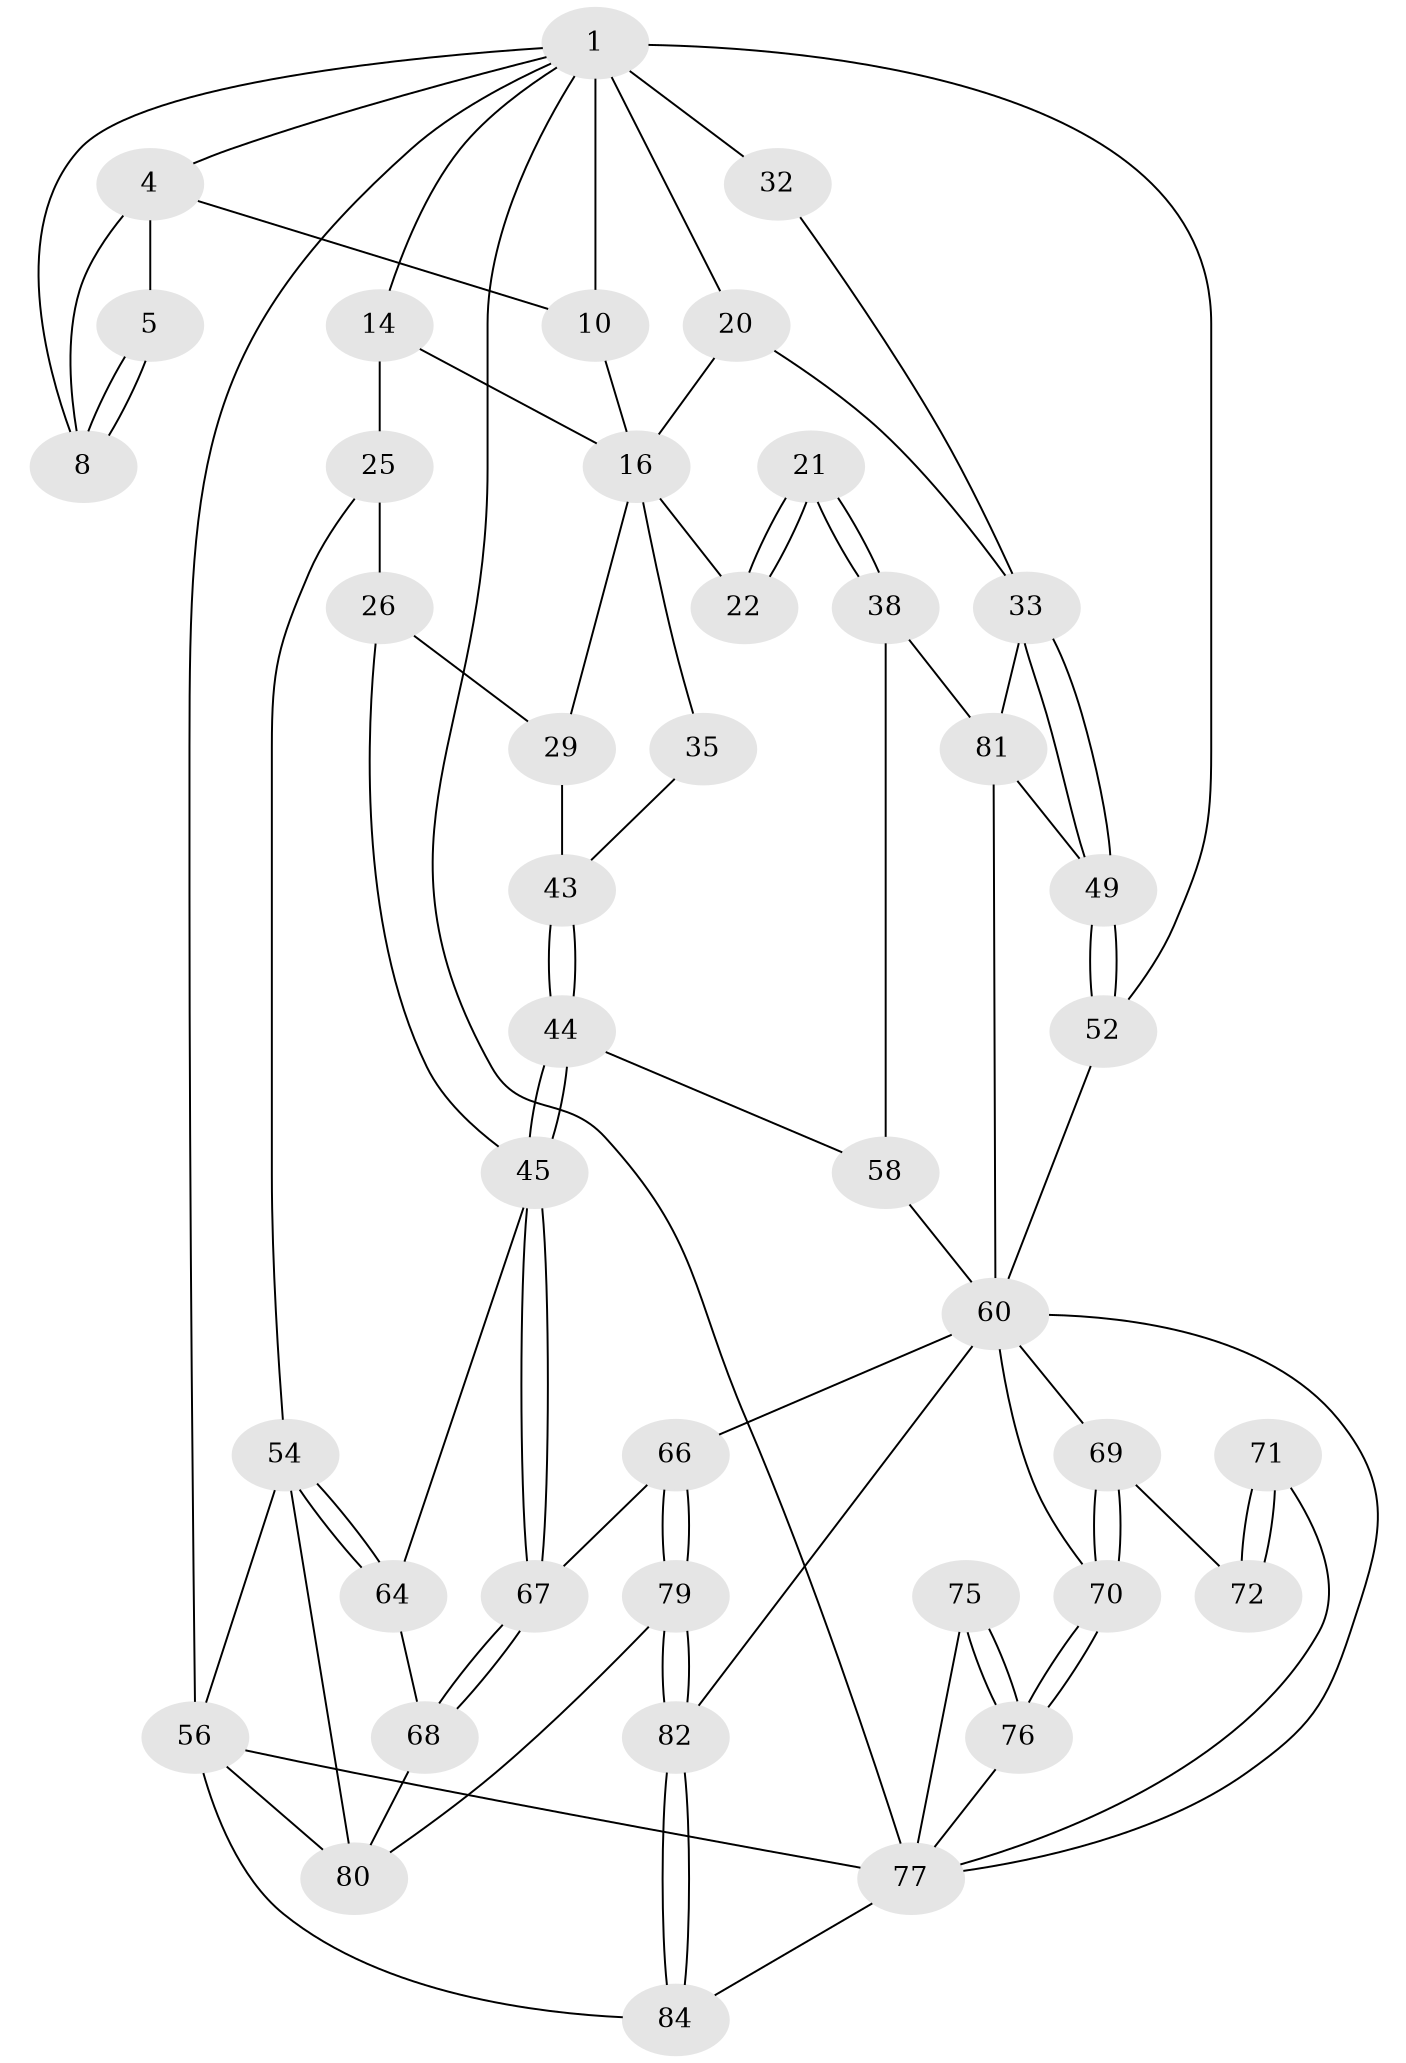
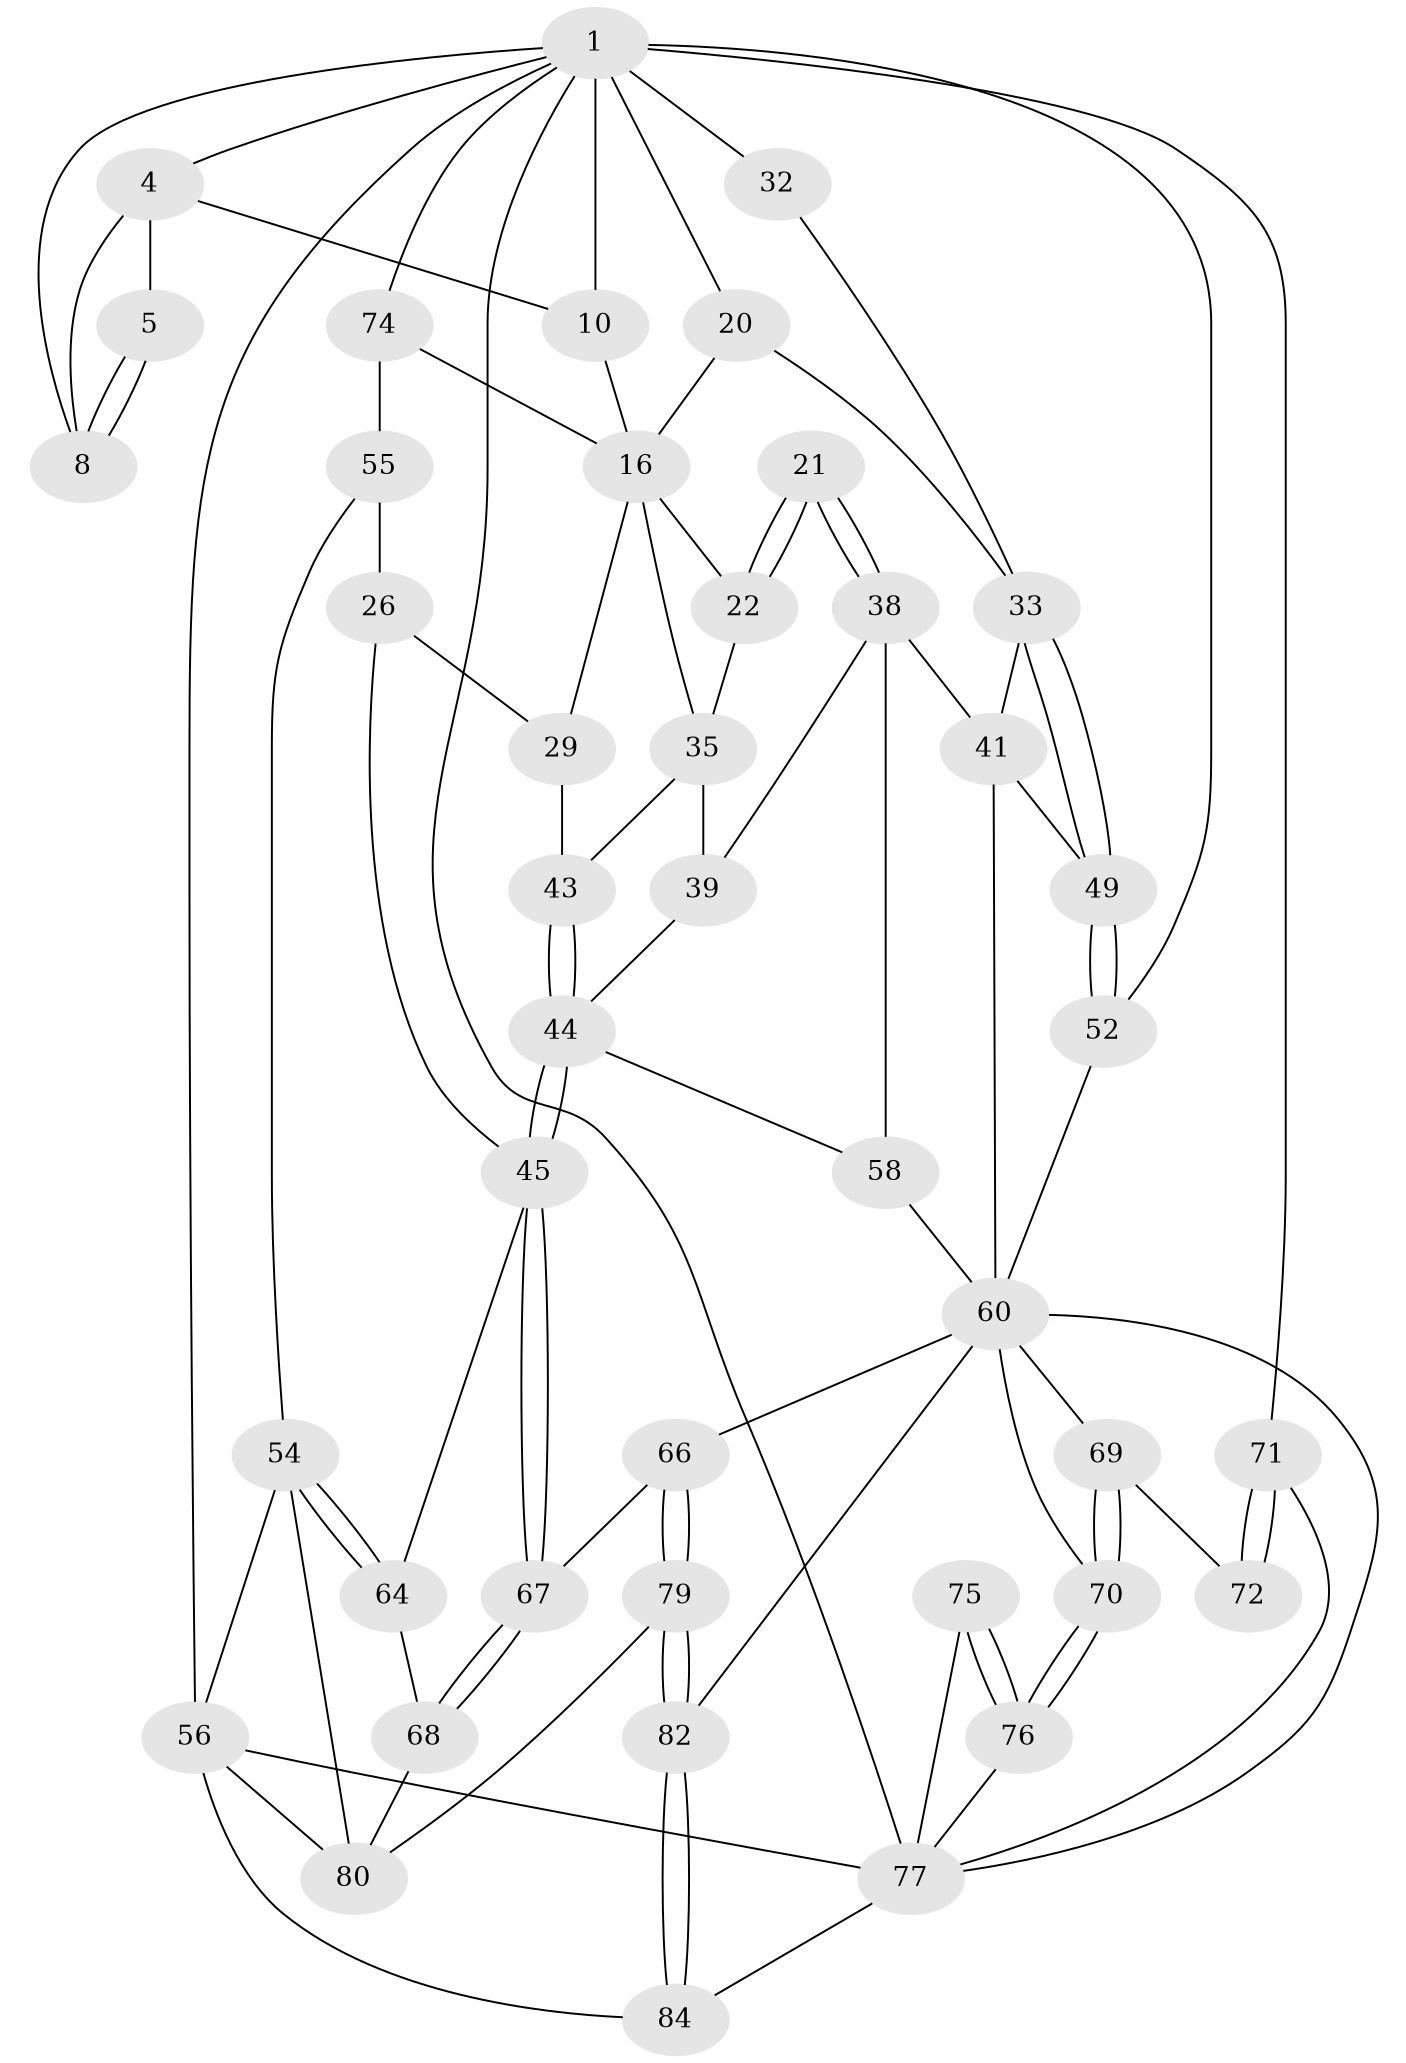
node "14": label "14" -> "74"
node "25": label "25" -> "55"
edge "1" -- "71": added
edge "22" -- "35": added
node "81": label "81" -> "41"
node "39": added
